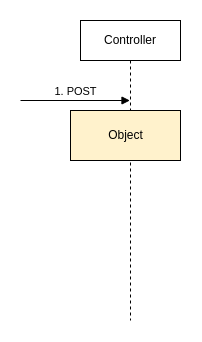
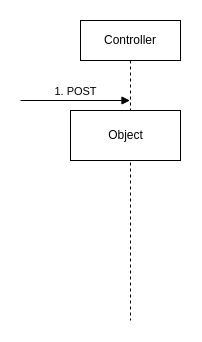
node "Object": fillcolor #fff2cc -> #ffffff
